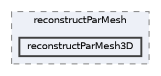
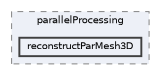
cluster "reconstructParMesh": label "reconstructParMesh" -> "parallelProcessing"
